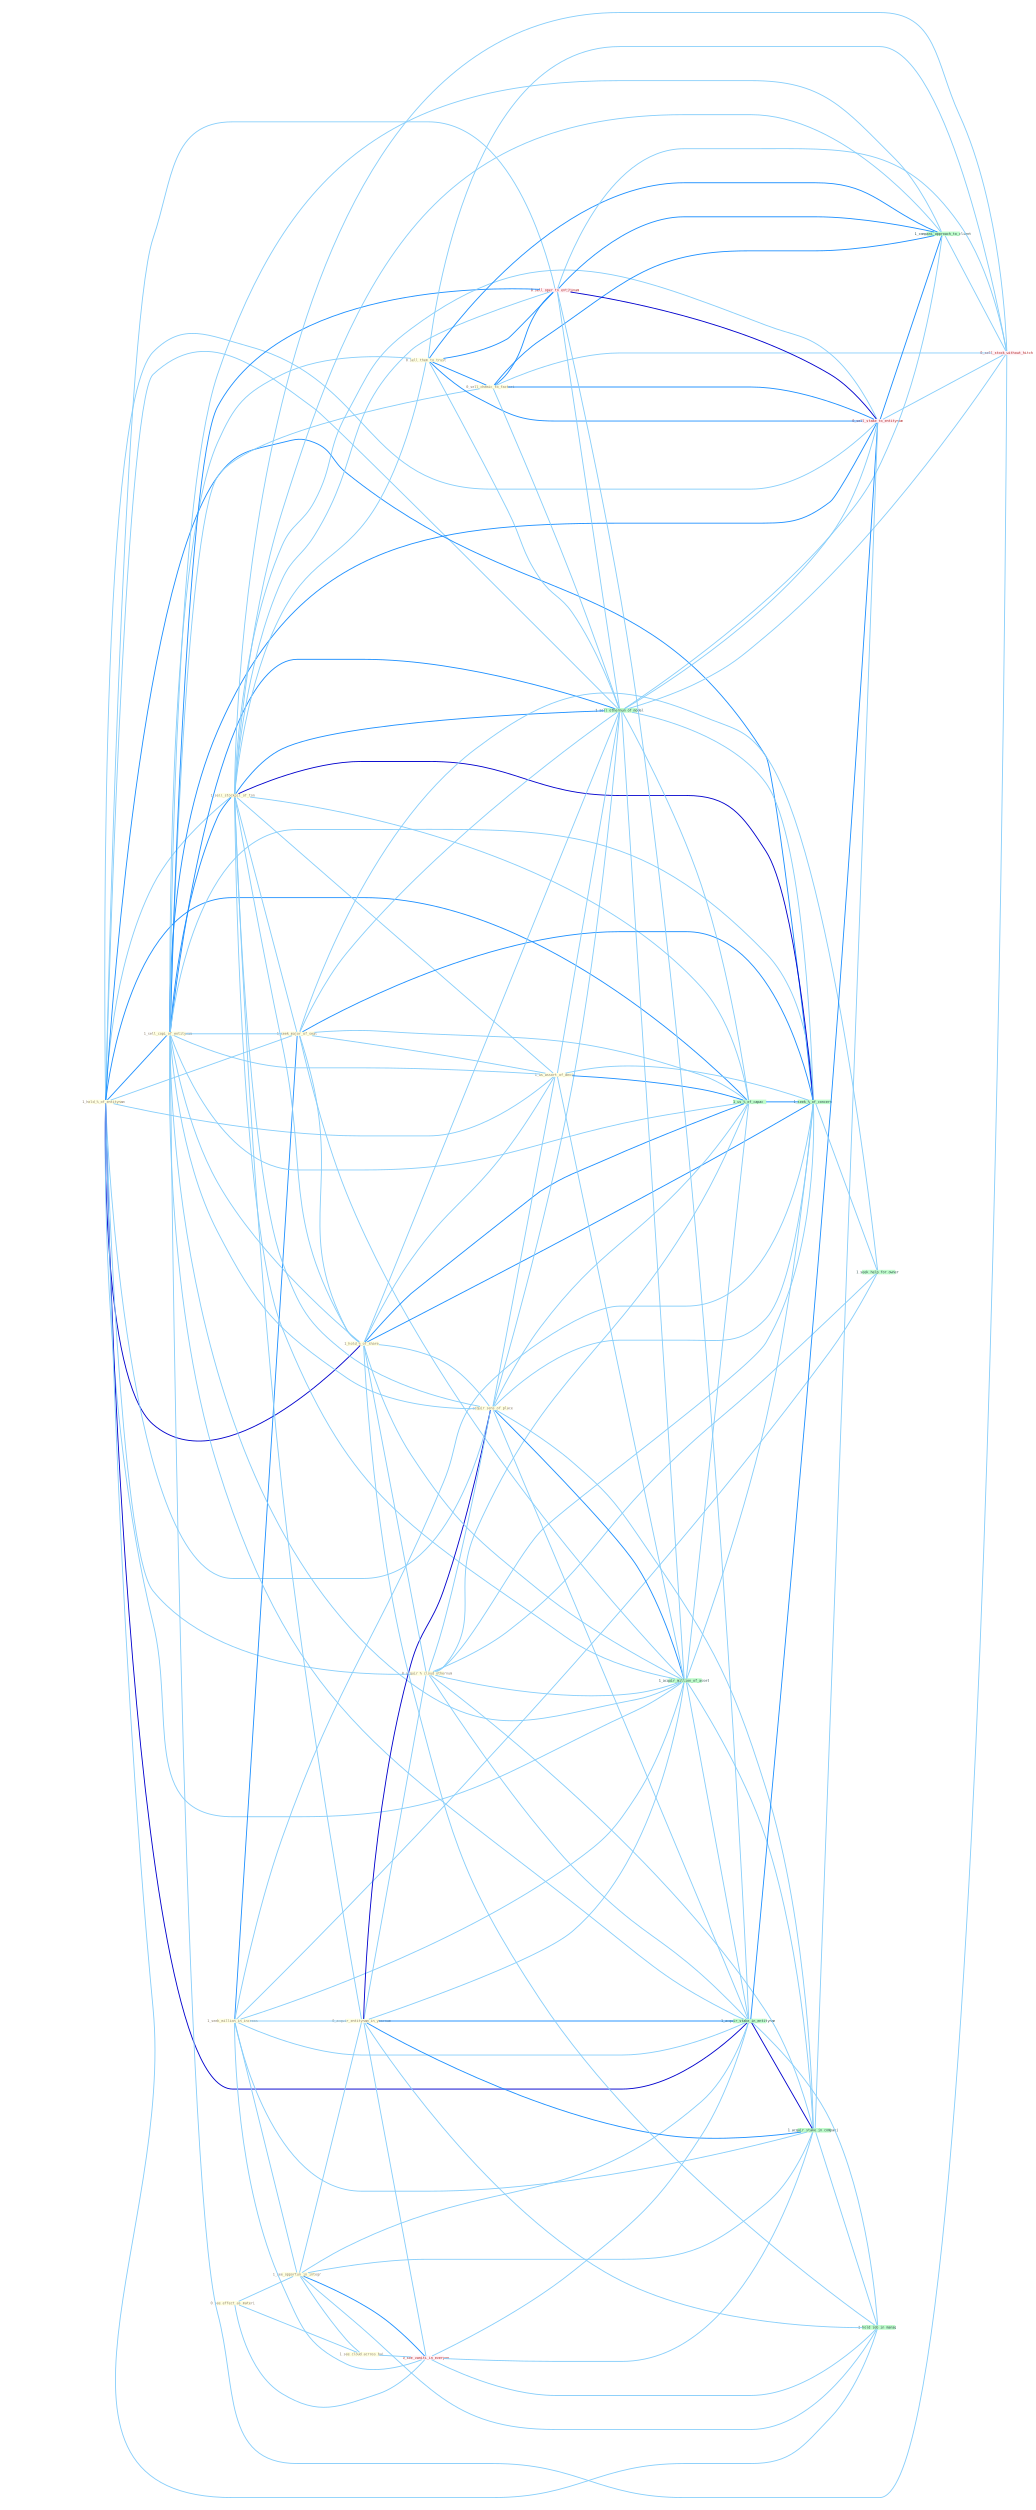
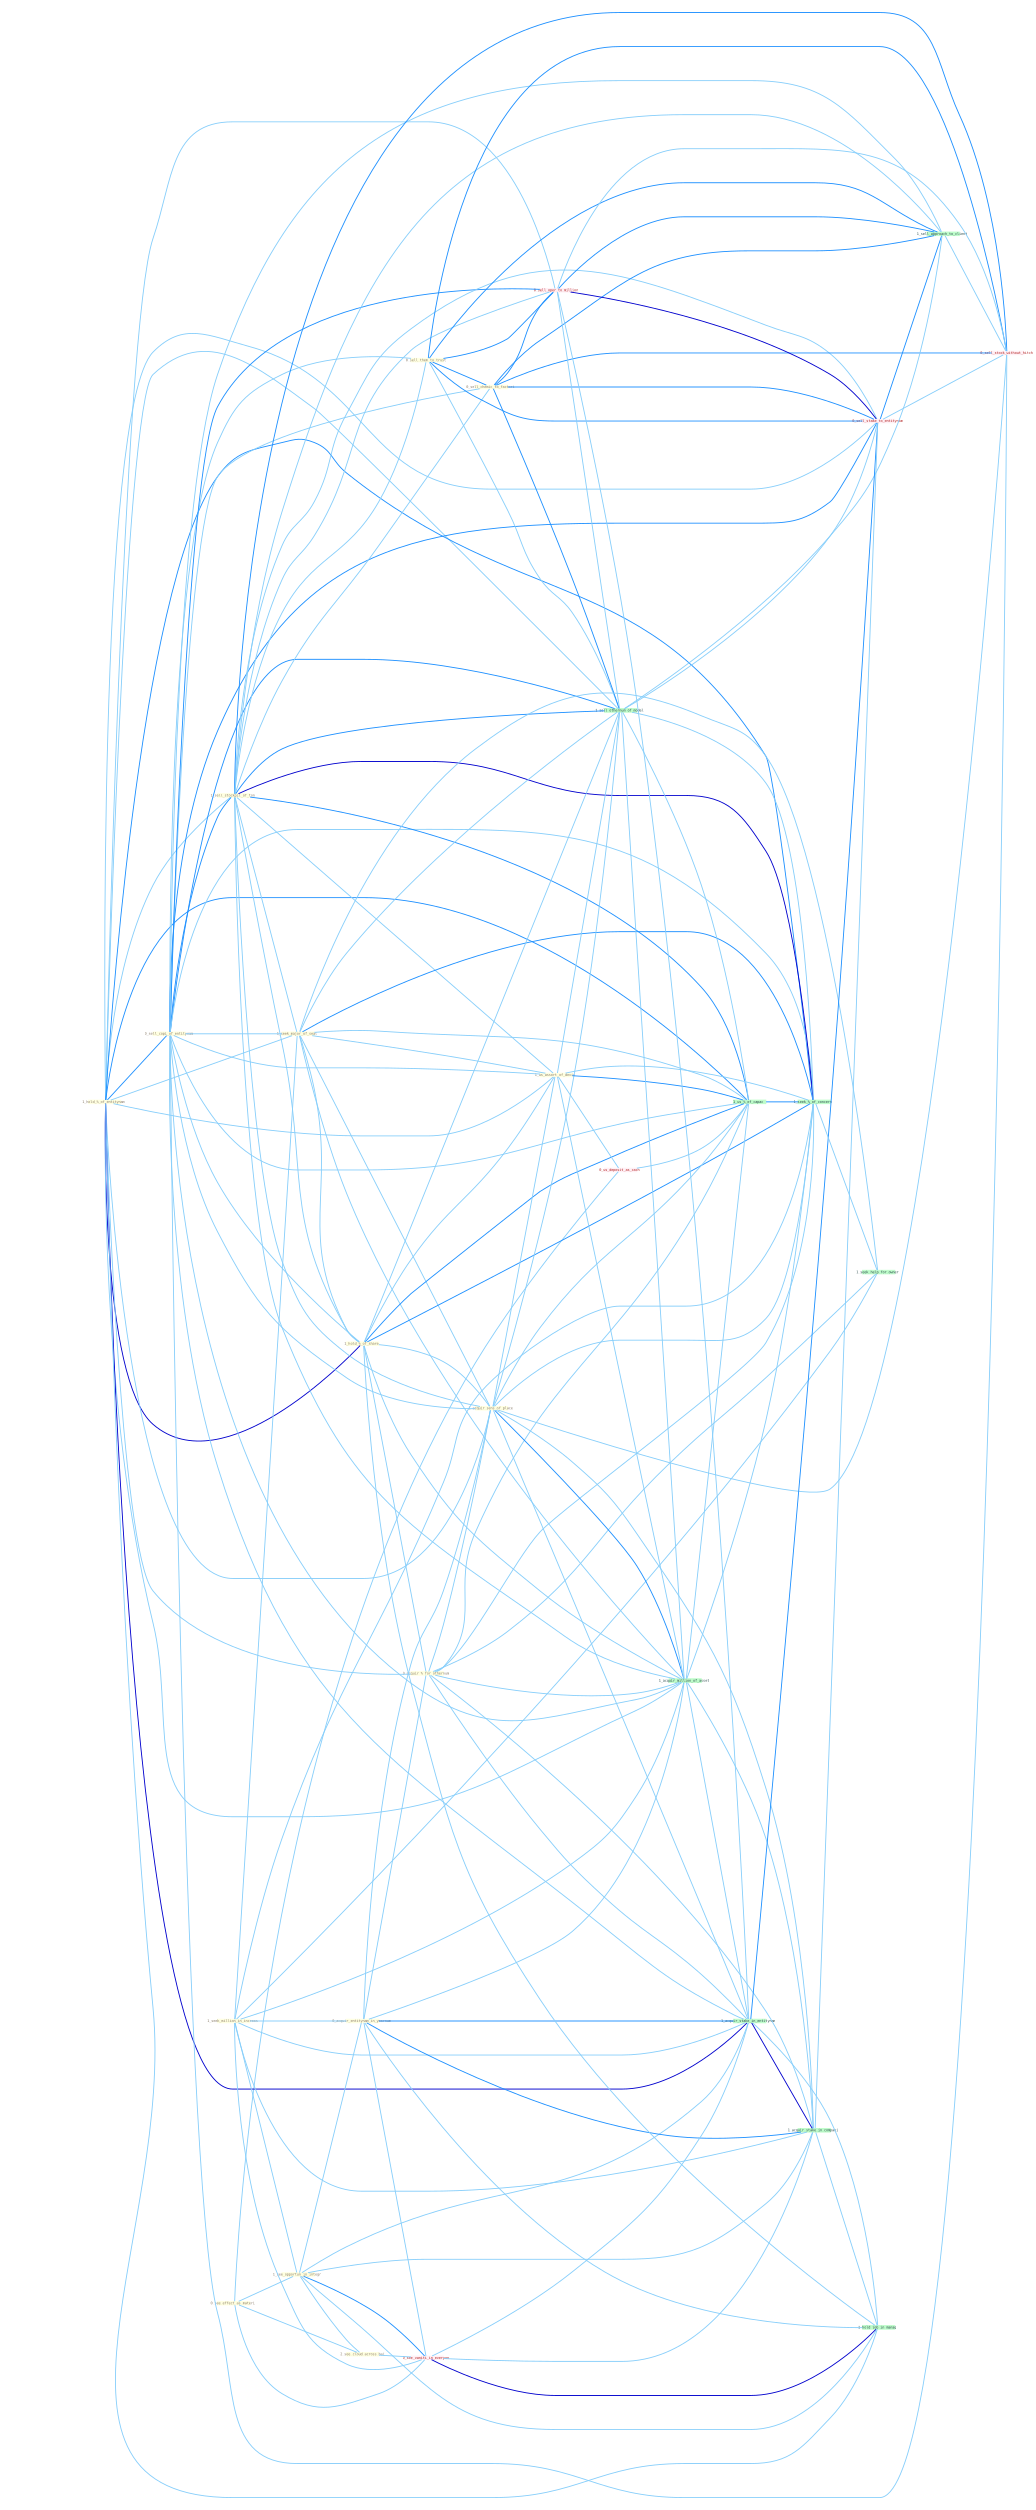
edge "0_sell_stock_without_hitch" -- "0_sell_them_to_trust": color #87cefa -> #1e90ff
edge "0_sell_stock_without_hitch" -- "1_sell_stockpil_of_ton": color #87cefa -> #1e90ff
node "1_compani_approach_to_client": label "1_compani_approach_to_client" -> "1_sell_approach_to_client"
node "0_sell_oper_to_entitynam": label "0_sell_oper_to_entitynam" -> "0_sell_oper_to_million"
edge "0_sell_stock_without_hitch" -- "0_sell_chemic_to_factori": color #87cefa -> #1e90ff
edge "0_sell_chemic_to_factori" -- "1_sell_othernum_of_model": color #87cefa -> #1e90ff
edge "0_sell_stock_without_hitch" -- "1_sell_othernum_of_model": now "0_sell_stock_without_hitch" -- "1_acquir_sens_of_place"
edge "1_sell_stockpil_of_ton" -- "1_us_%_of_capac": color #87cefa -> #1e90ff
node "1_sell_copi_of_entitynam": label "1_sell_copi_of_entitynam" -> "0_sell_copi_of_entitynam"
node "0_us_deposit_as_cach": added
edge "1_seek_major_of_seat" -- "1_acquir_sens_of_place": added
edge "1_sell_stockpil_of_ton" -- "0_acquir_entitynam_in_yearnum": now "1_sell_stockpil_of_ton" -- "0_sell_chemic_to_factori"
edge "1_seek_major_of_seat" -- "1_seek_million_in_increas": color #1e90ff -> #87cefa
node "0_acquir_%_cloud_othernum": label "0_acquir_%_cloud_othernum" -> "0_acquir_%_for_othernum"
edge "1_acquir_sens_of_place" -- "0_acquir_entitynam_in_yearnum": color #0000cd -> #87cefa
node "1_see_cloud_across_bai": label "1_see_cloud_across_bai" -> "2_see_cloud_across_bai"
edge "1_hold_job_in_manag" -- "0_see_vaniti_in_everyon": color #87cefa -> #0000cd
